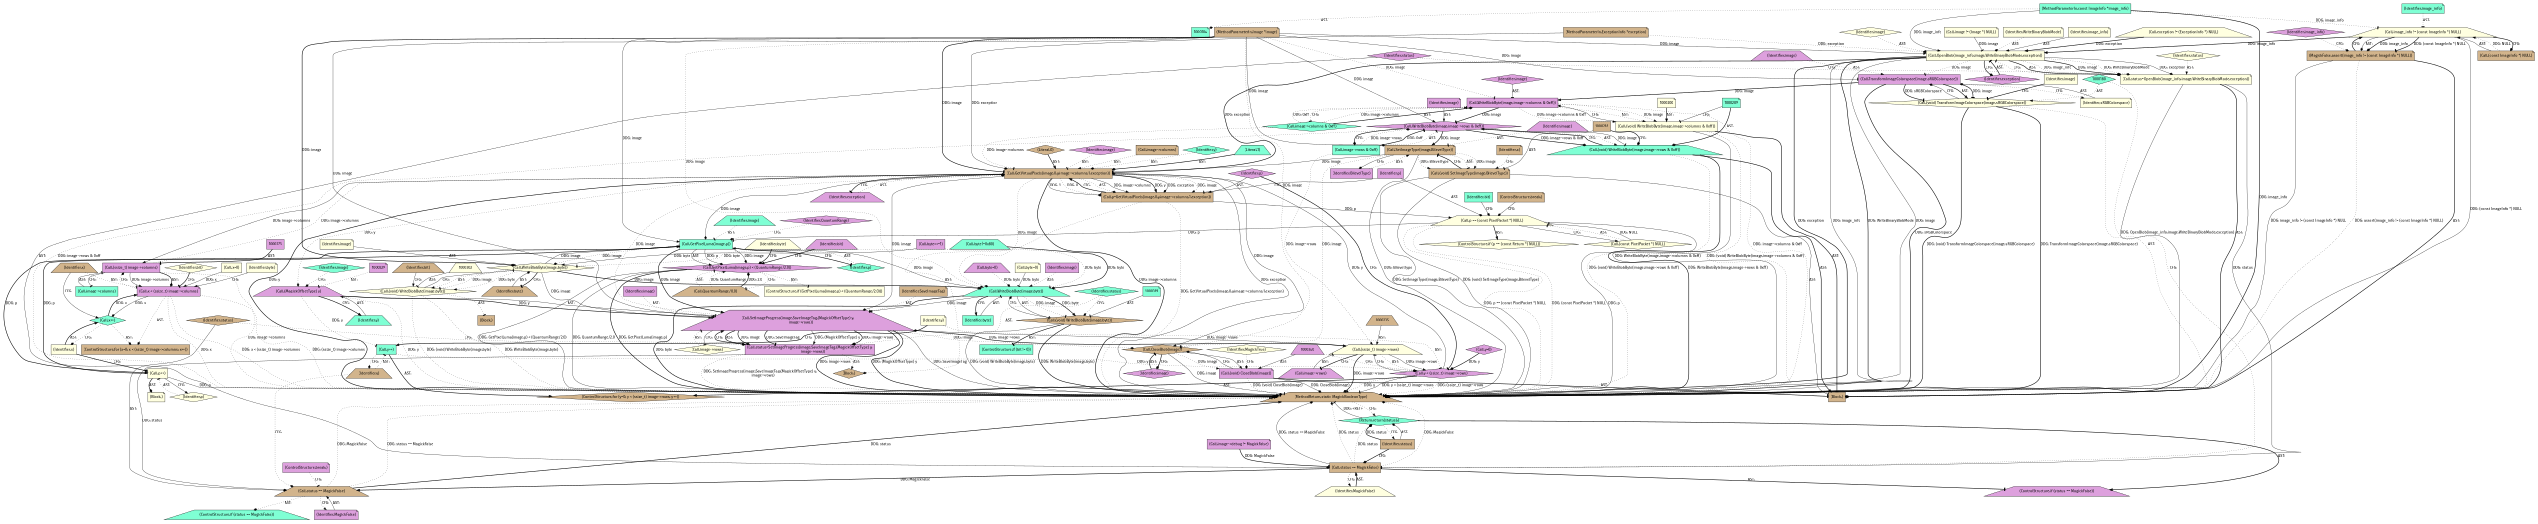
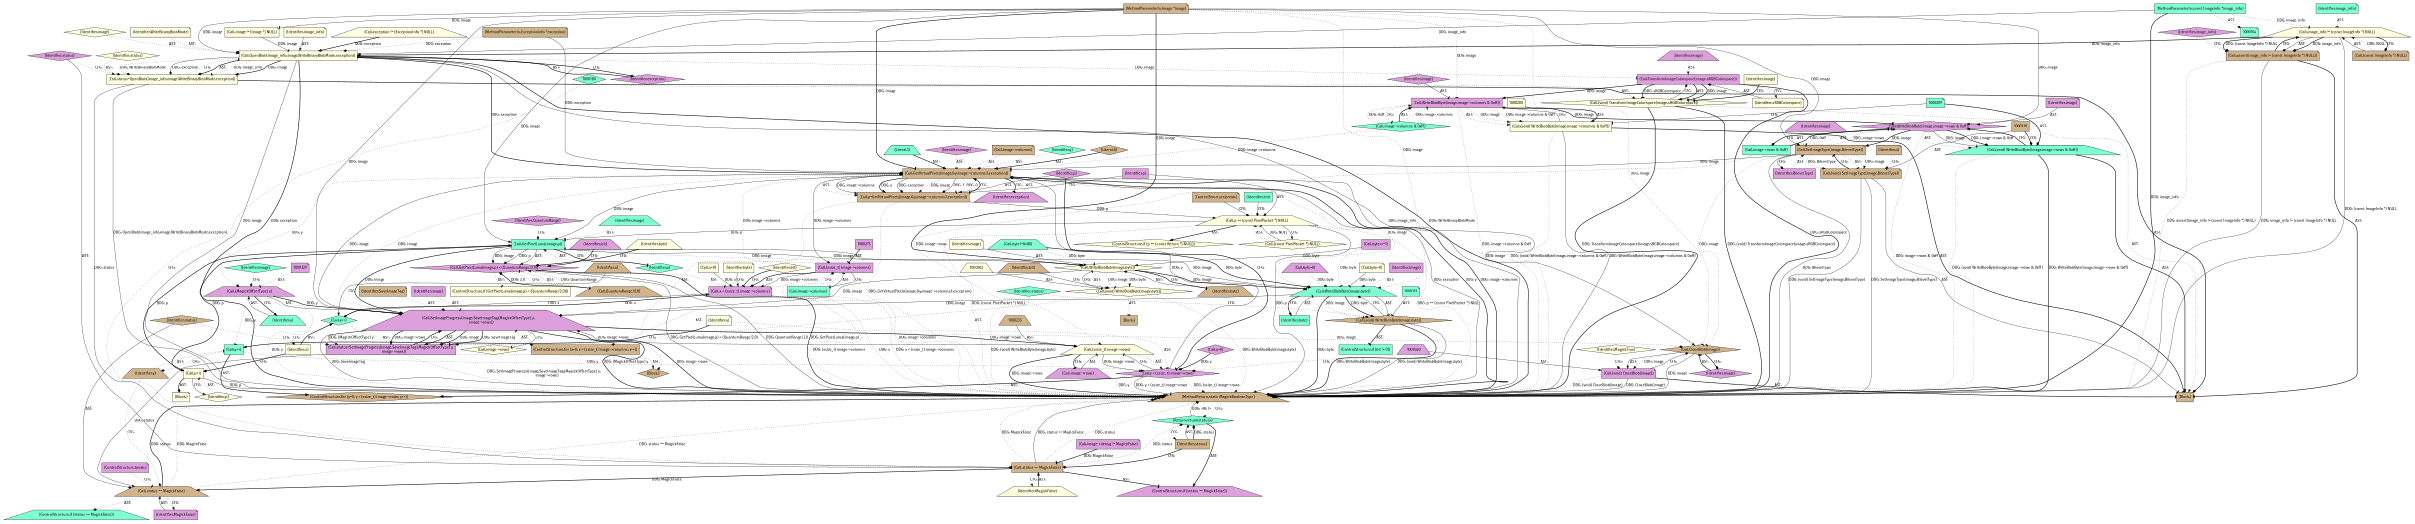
node "(MagickFalse,assert(image_info != (const ImageInfo *) NULL))": label "(MagickFalse,assert(image_info != (const ImageInfo *) NULL))" -> "(Call,assert(image_info != (const ImageInfo *) NULL))"
edge "(MethodParameterIn,Image *image)" -> "(Call,TransformImageColorspace(image,sRGBColorspace))": now "(MethodParameterIn,Image *image)" -> "(Call,image != (Image *) NULL)"
